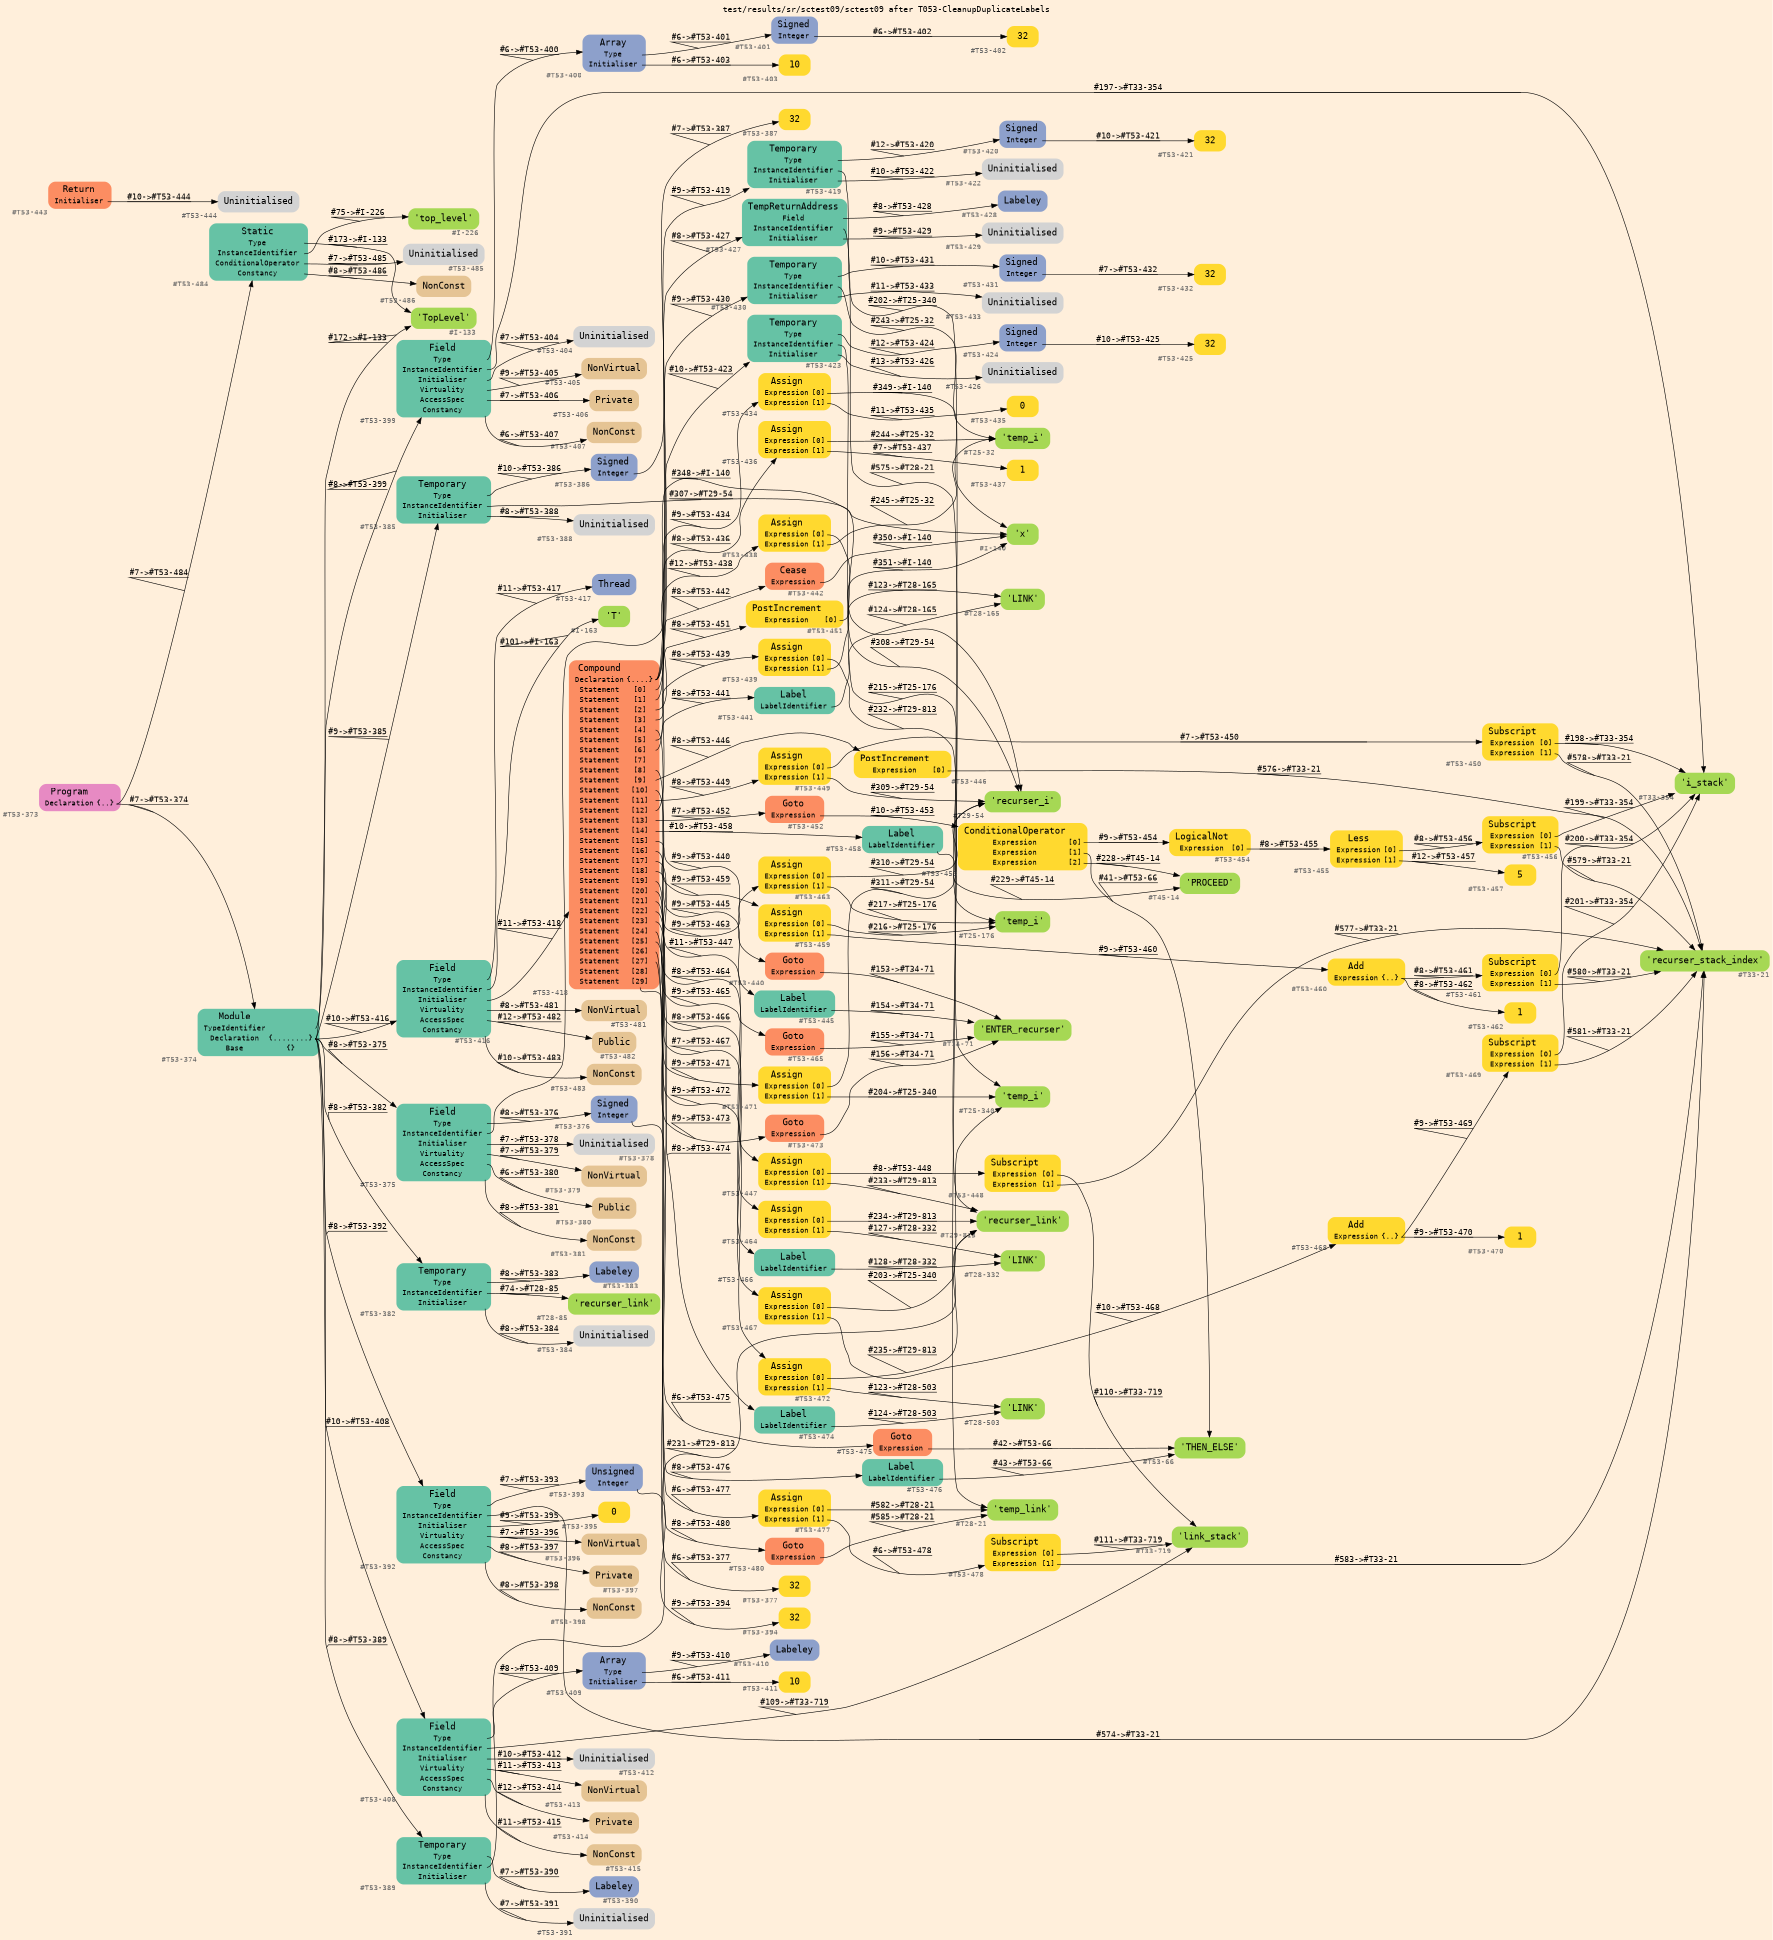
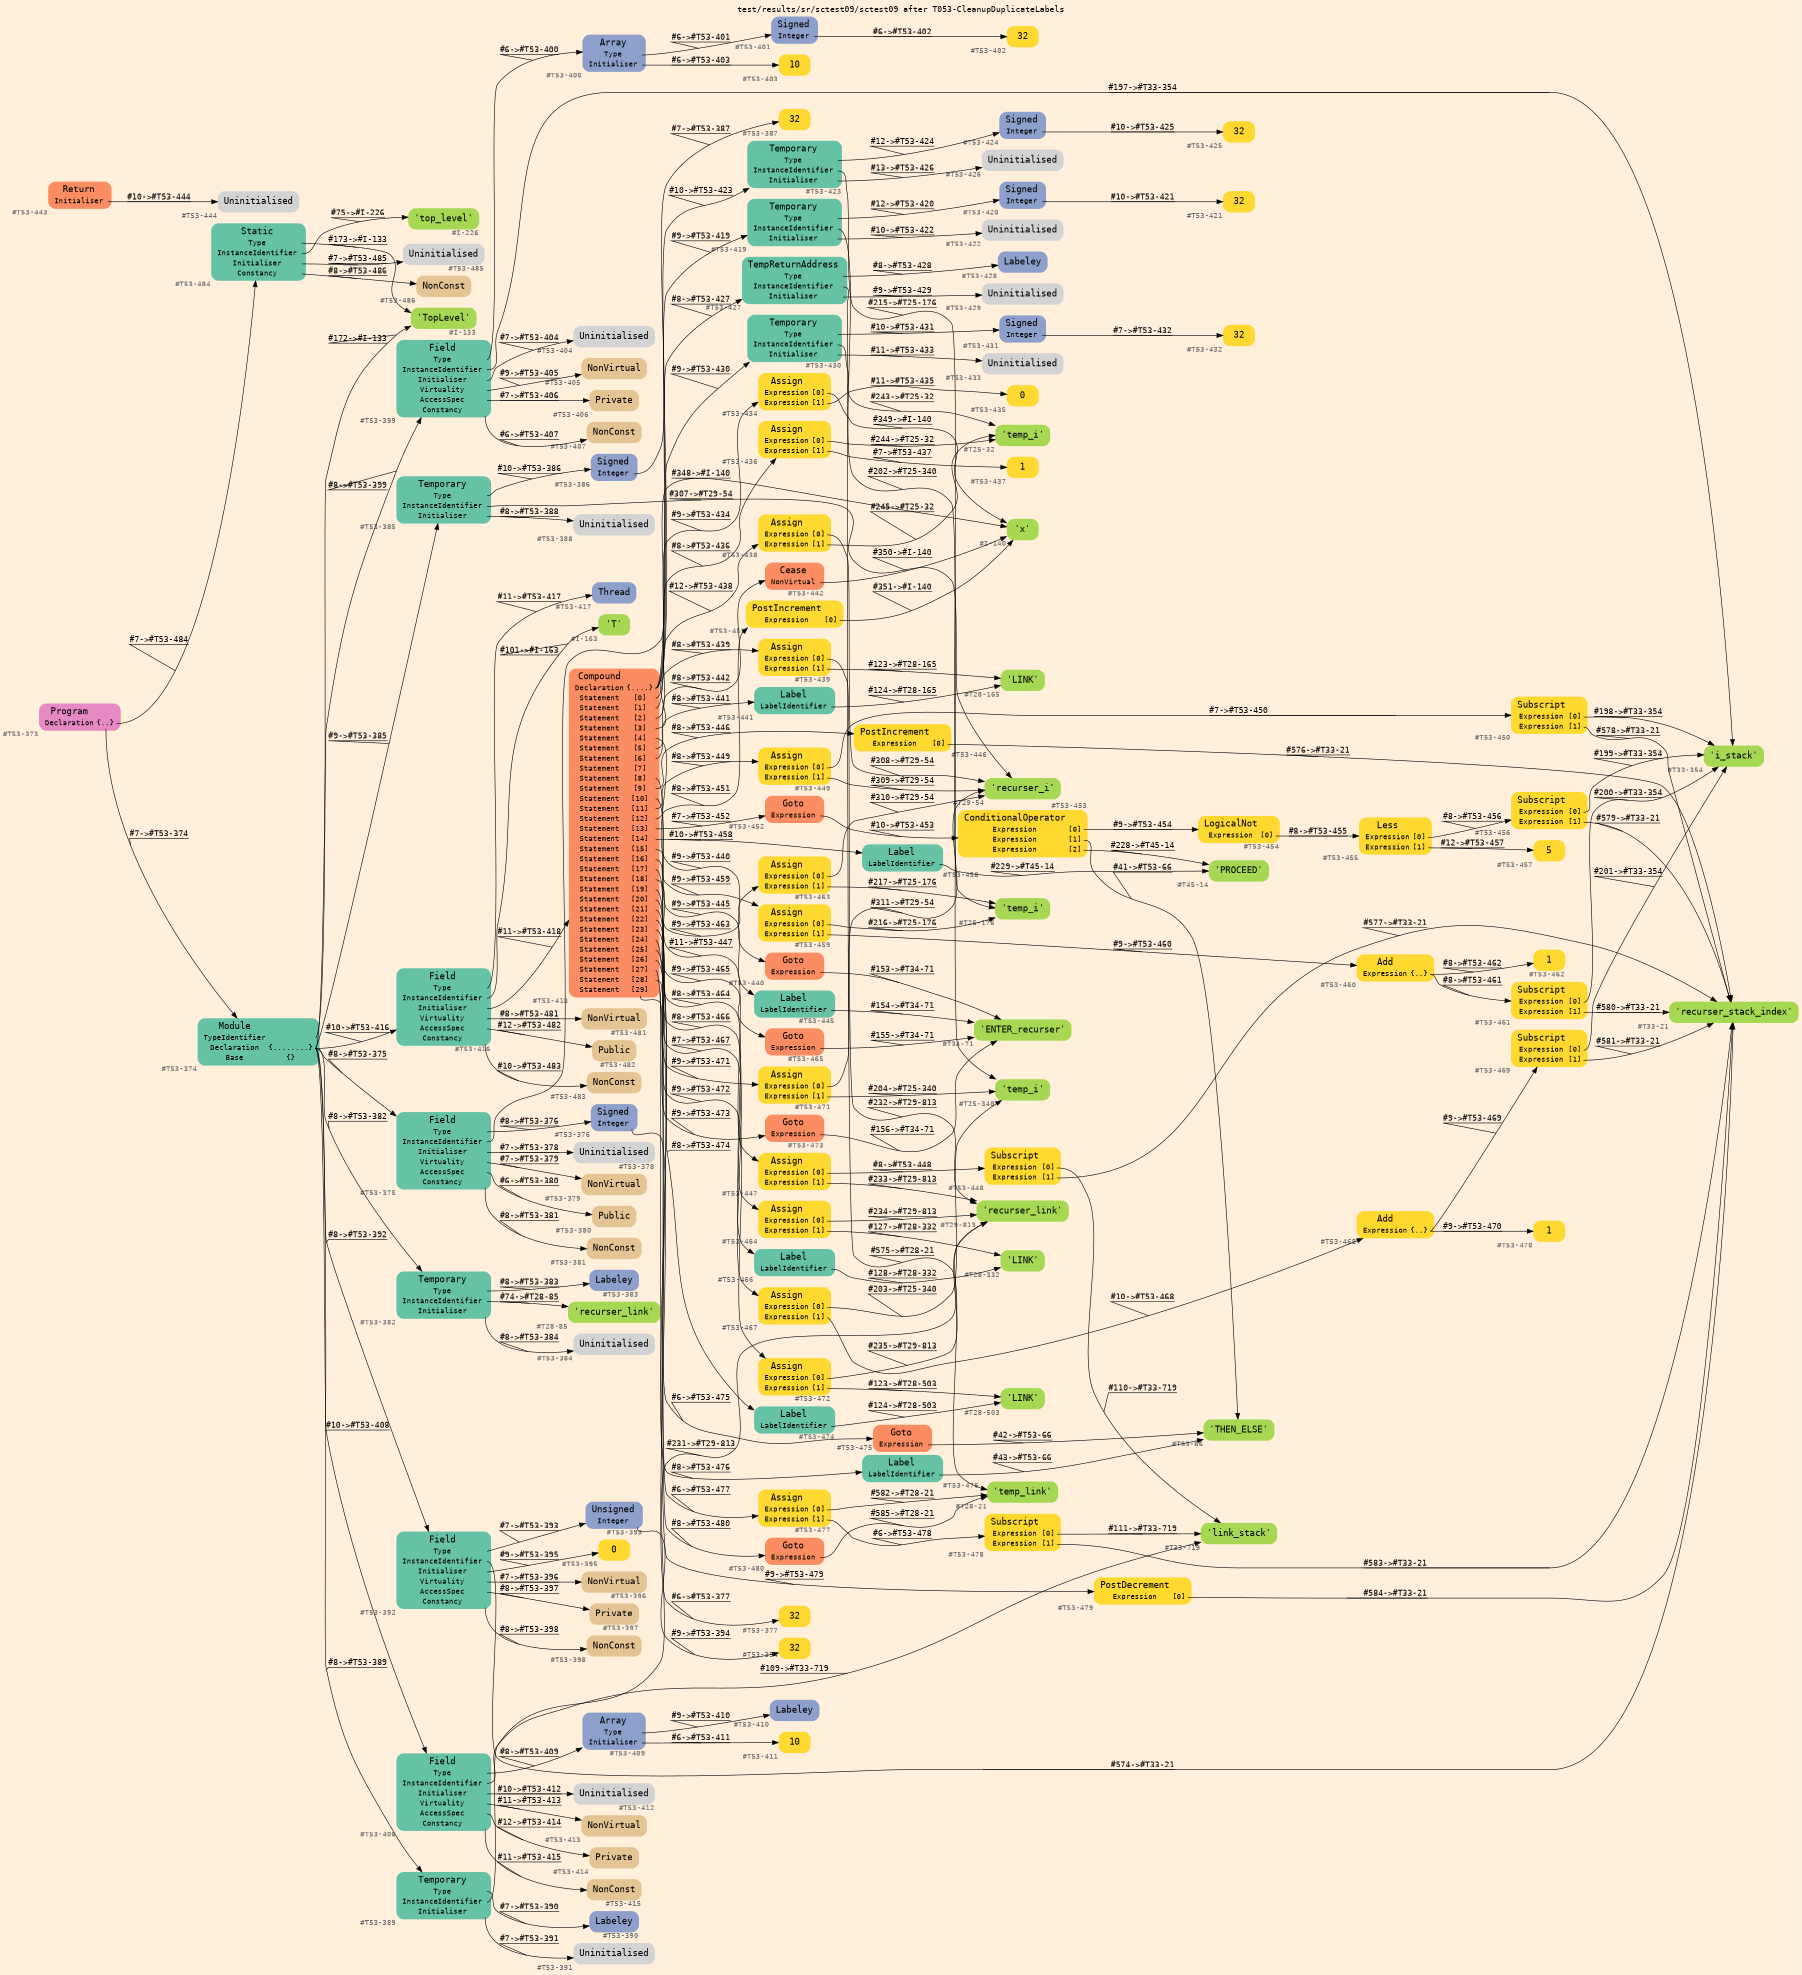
node "TempReturnAddress": text "Field" -> "Type"
node "Static": text "ConditionalOperator" -> "Initialiser"
node "Cease": text "Expression" -> "NonVirtual"
node "PostDecrement": added
